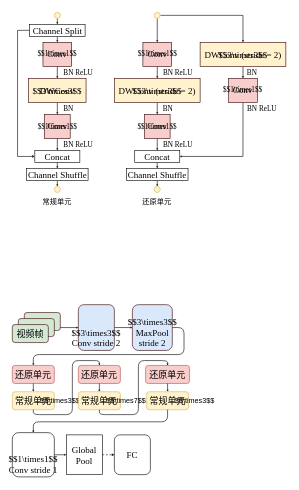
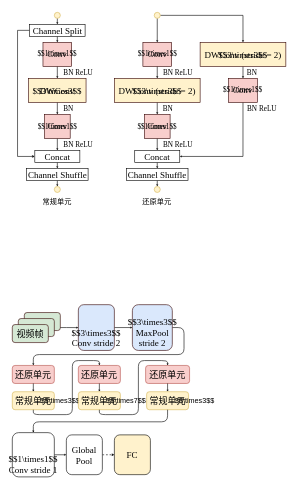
node "Global Pool": shape rectangle -> rounded rectangle
node "FC": fillcolor #ffffff -> #fff2cc
